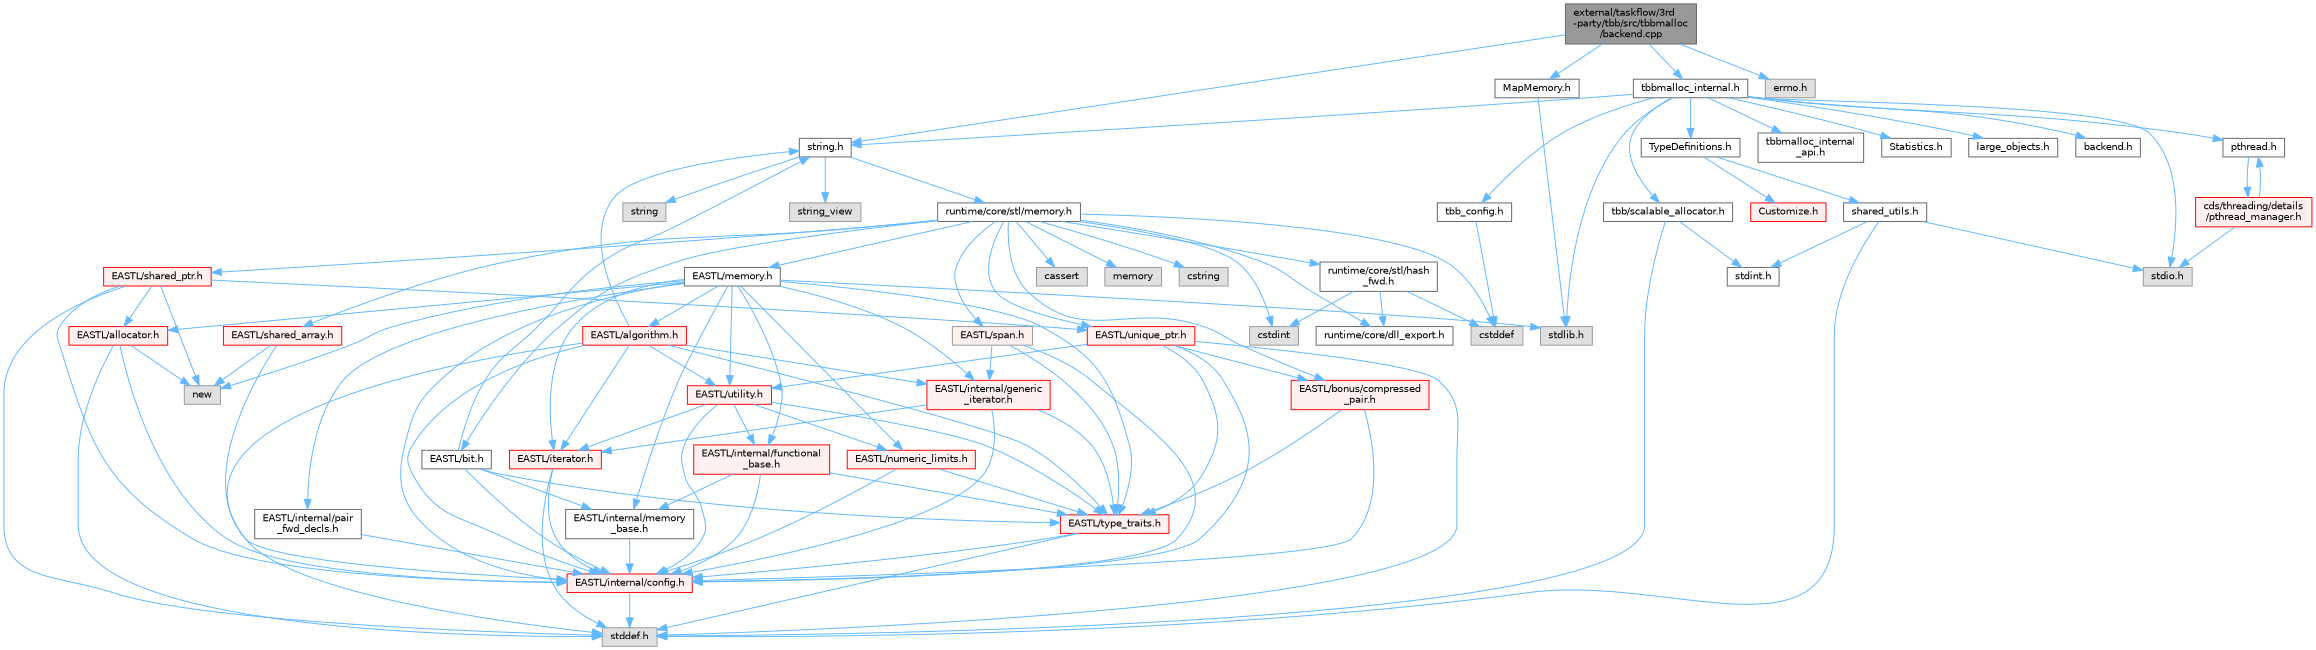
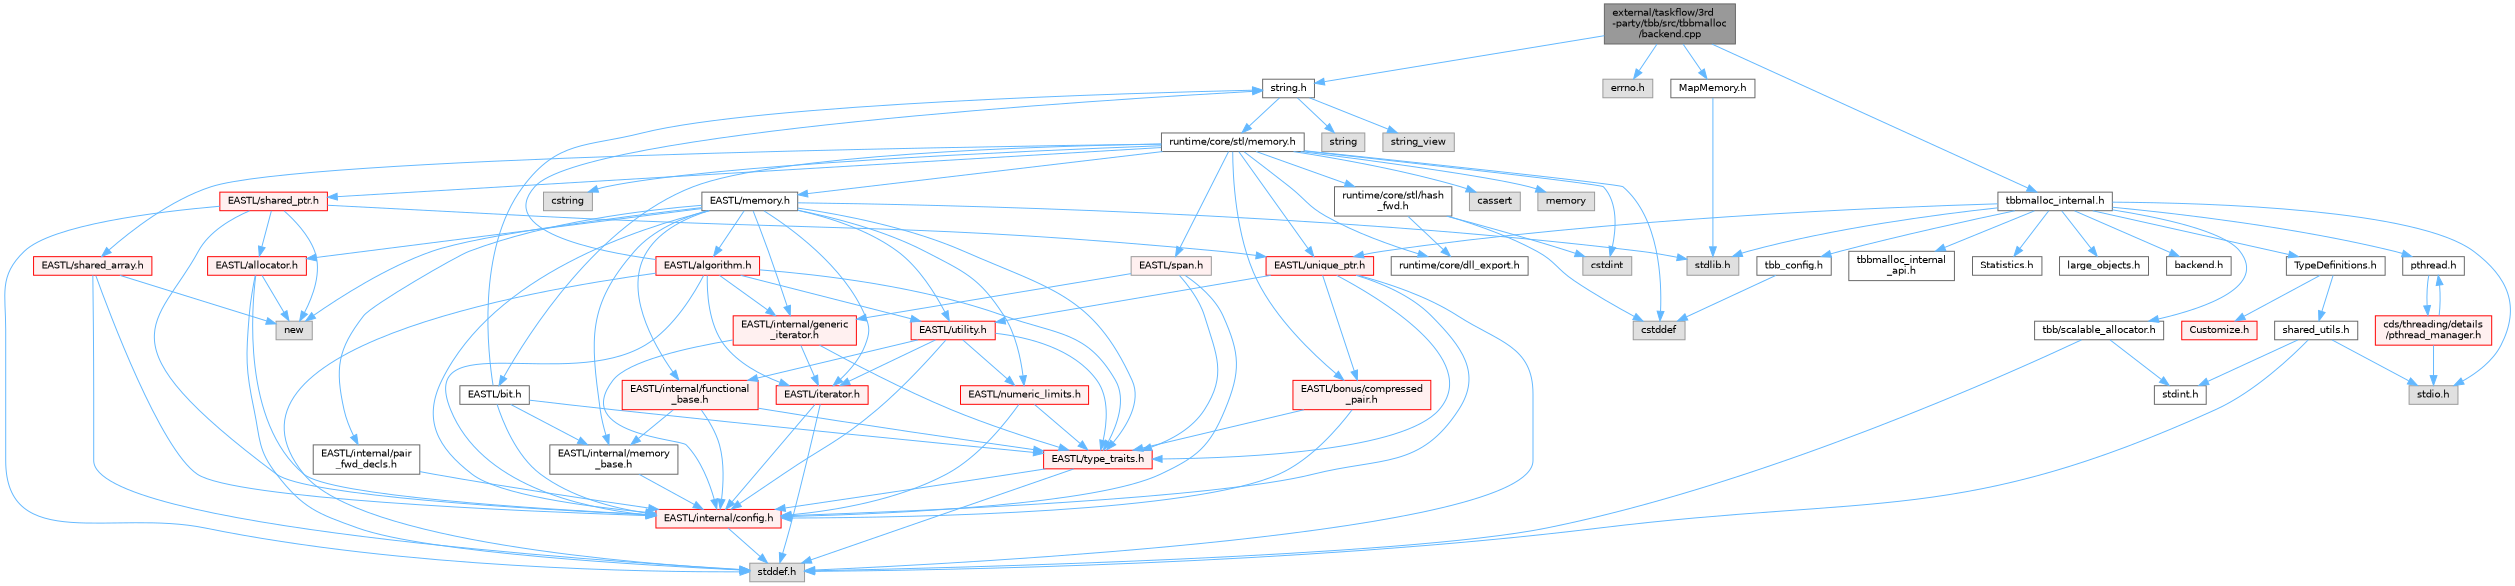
edge "tbbmalloc_internal.h" -> "string.h": now "tbbmalloc_internal.h" -> "EASTL/unique_ptr.h"
edge "EASTL/shared_array.h" -> "stddef.h": added
